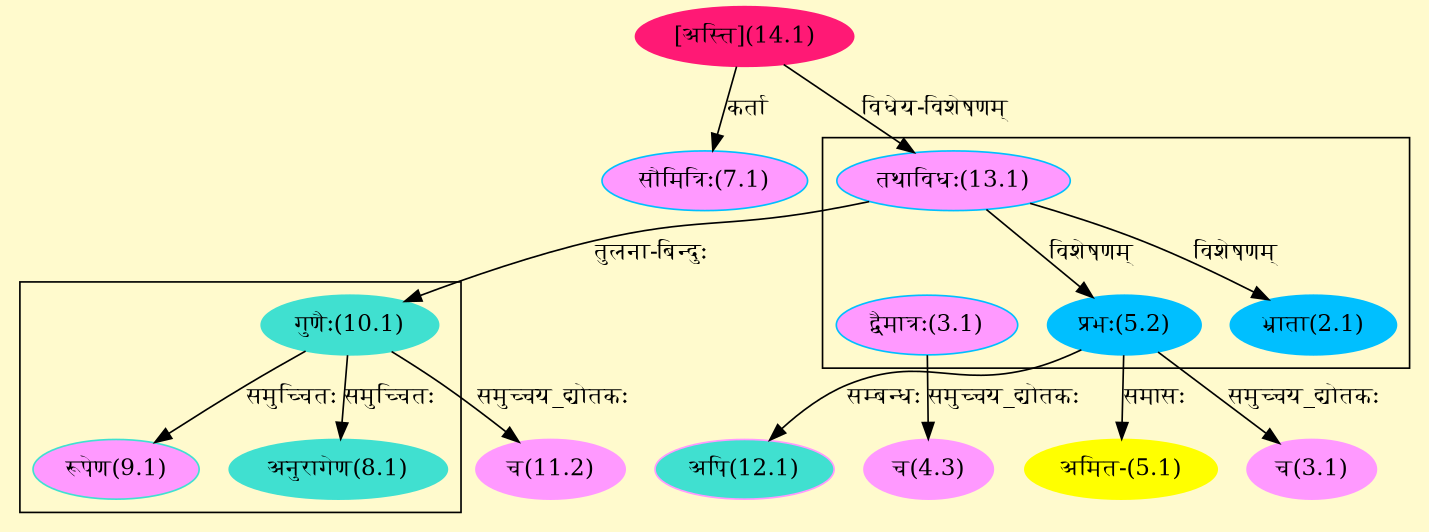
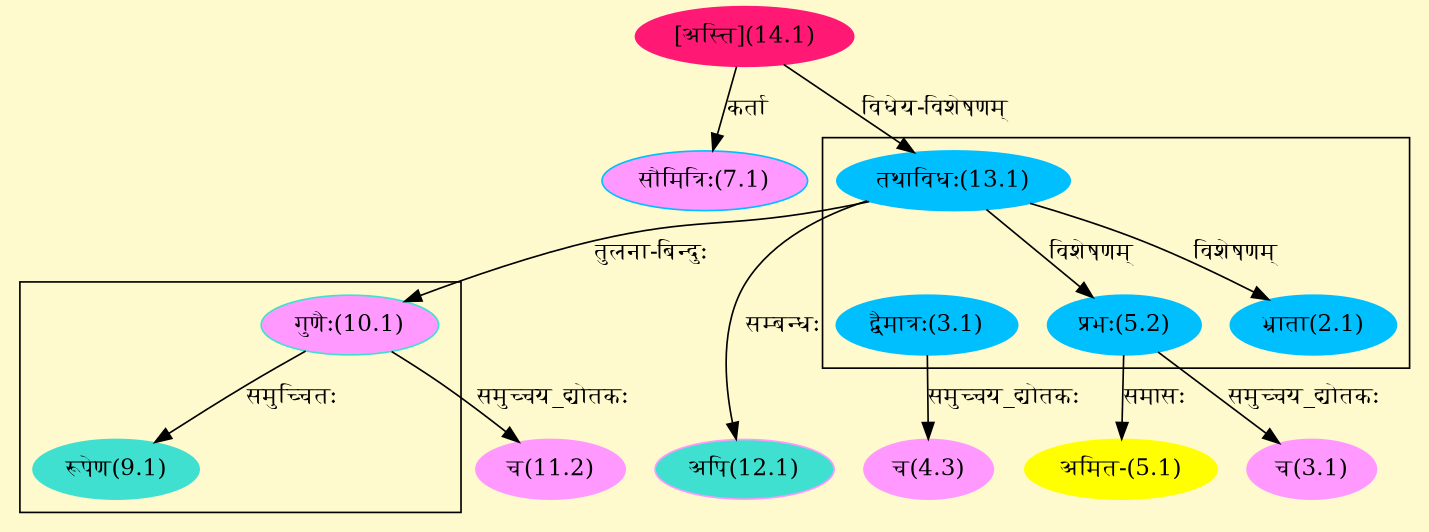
node "तथाविधः(13.1)": fillcolor #ff99ff -> #00bfff
node "गुणैः(10.1)": fillcolor #40e0d0 -> #ff99ff
node "द्वैमात्रः(3.1)": fillcolor #ff99ff -> #00bfff
edge "प्रभः(5.2)" -> "अपि(12.1)": now "तथाविधः(13.1)" -> "अपि(12.1)"
node "रूपेण(9.1)": fillcolor #ff99ff -> #40e0d0
node "अनुरागेण(8.1)": removed
